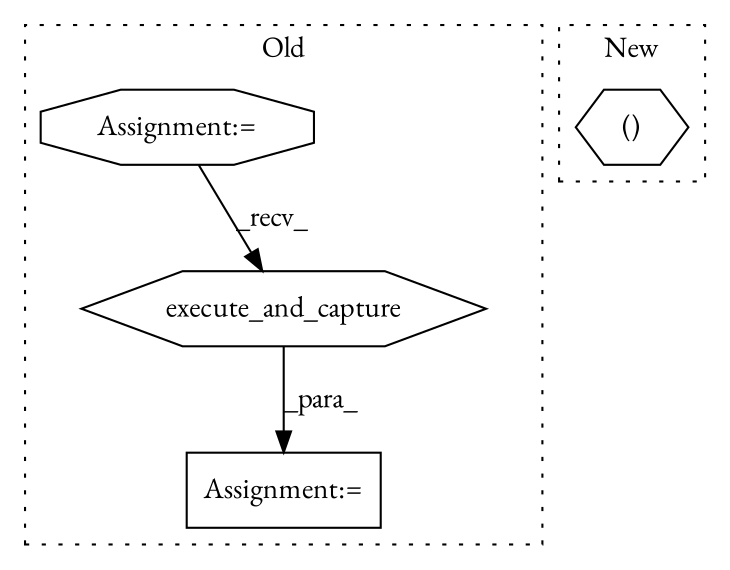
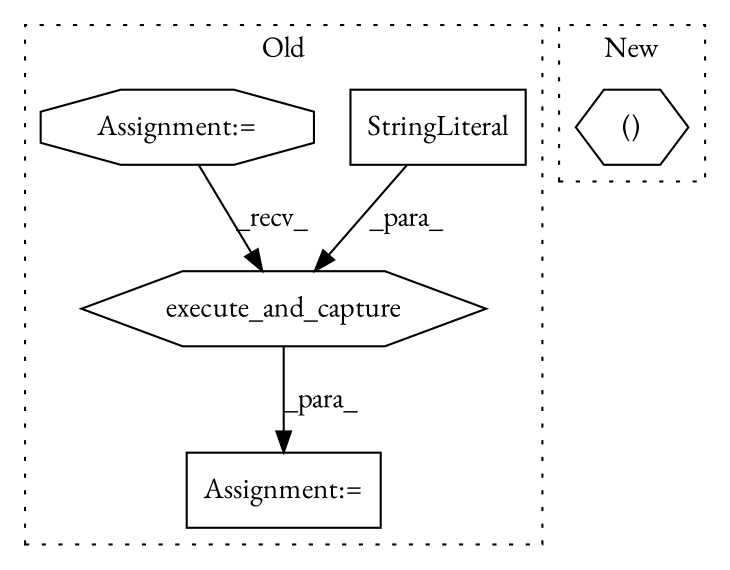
node "StringLiteral": added
